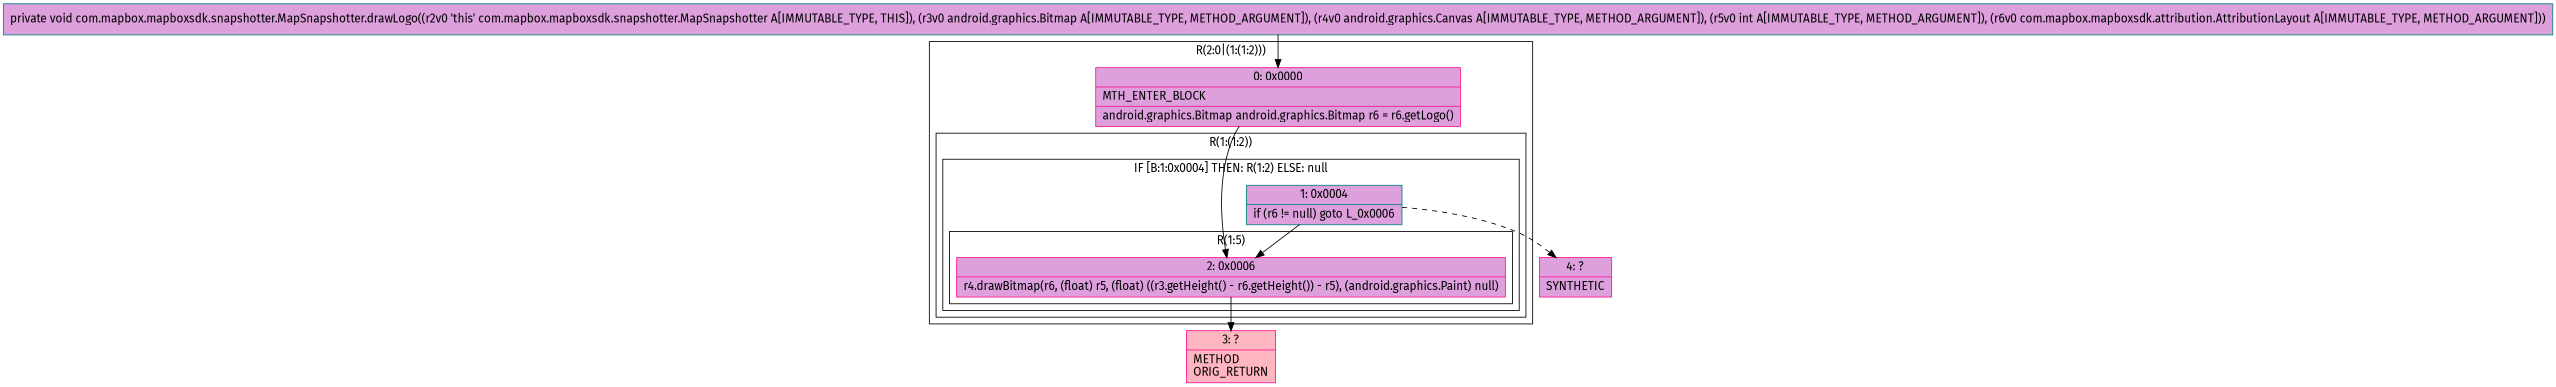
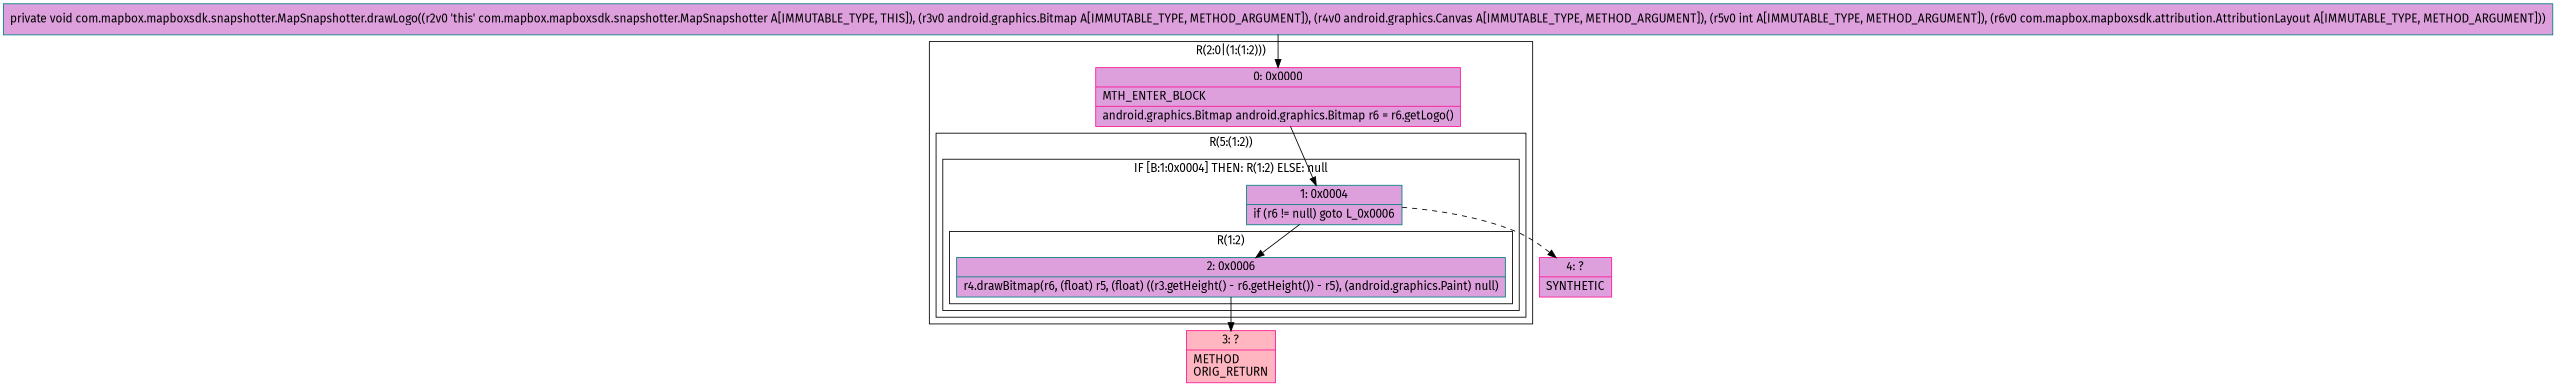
cluster "R(1:(1:2))": label "R(1:(1:2))" -> "R(5:(1:2))"
edge "0: 0x0000" -> "2: 0x0006": now "0: 0x0000" -> "1: 0x0004"
cluster "R(1:5)": label "R(1:5)" -> "R(1:2)"
node "2: 0x0006": color deeppink -> teal
